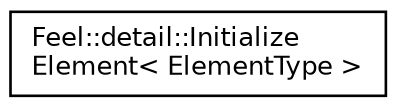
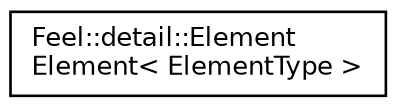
node "Feel::detail::Initialize Element< ElementType >": label "Feel::detail::Initialize Element< ElementType >" -> "Feel::detail::Element Element< ElementType >"
